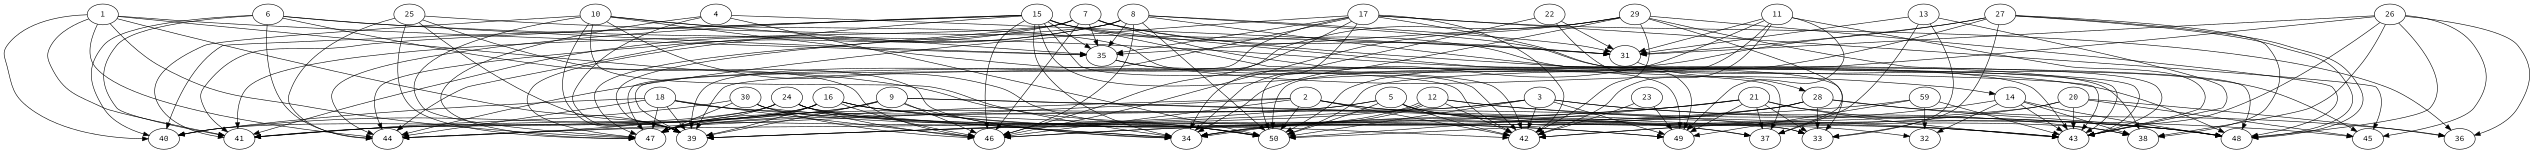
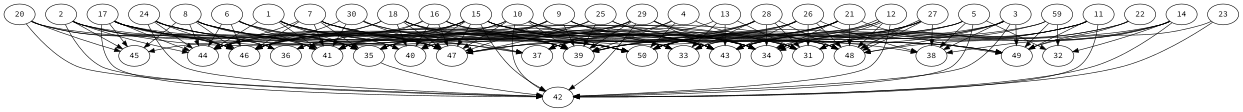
edge "8" -> "47": removed
edge "31" -> "28": reversed
edge "35" -> "14": reversed
edge "16" -> "37": now "18" -> "37"
